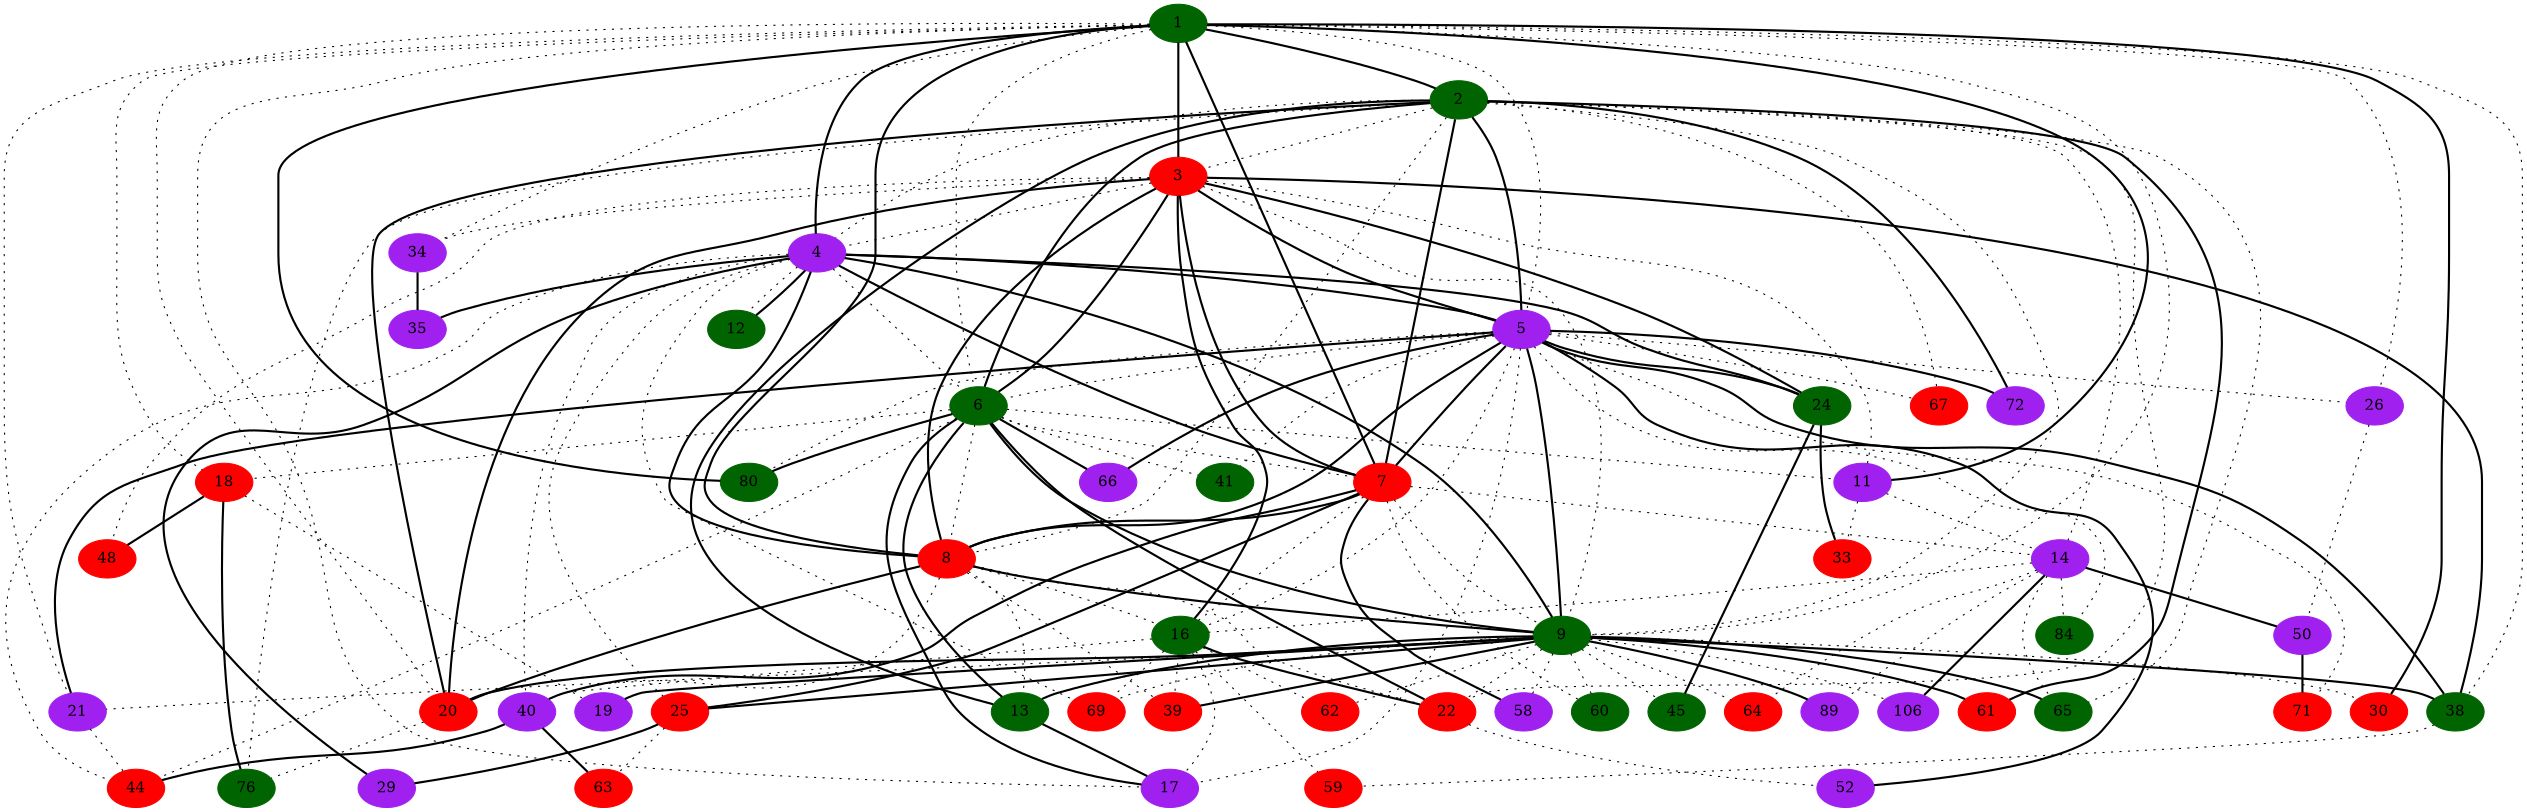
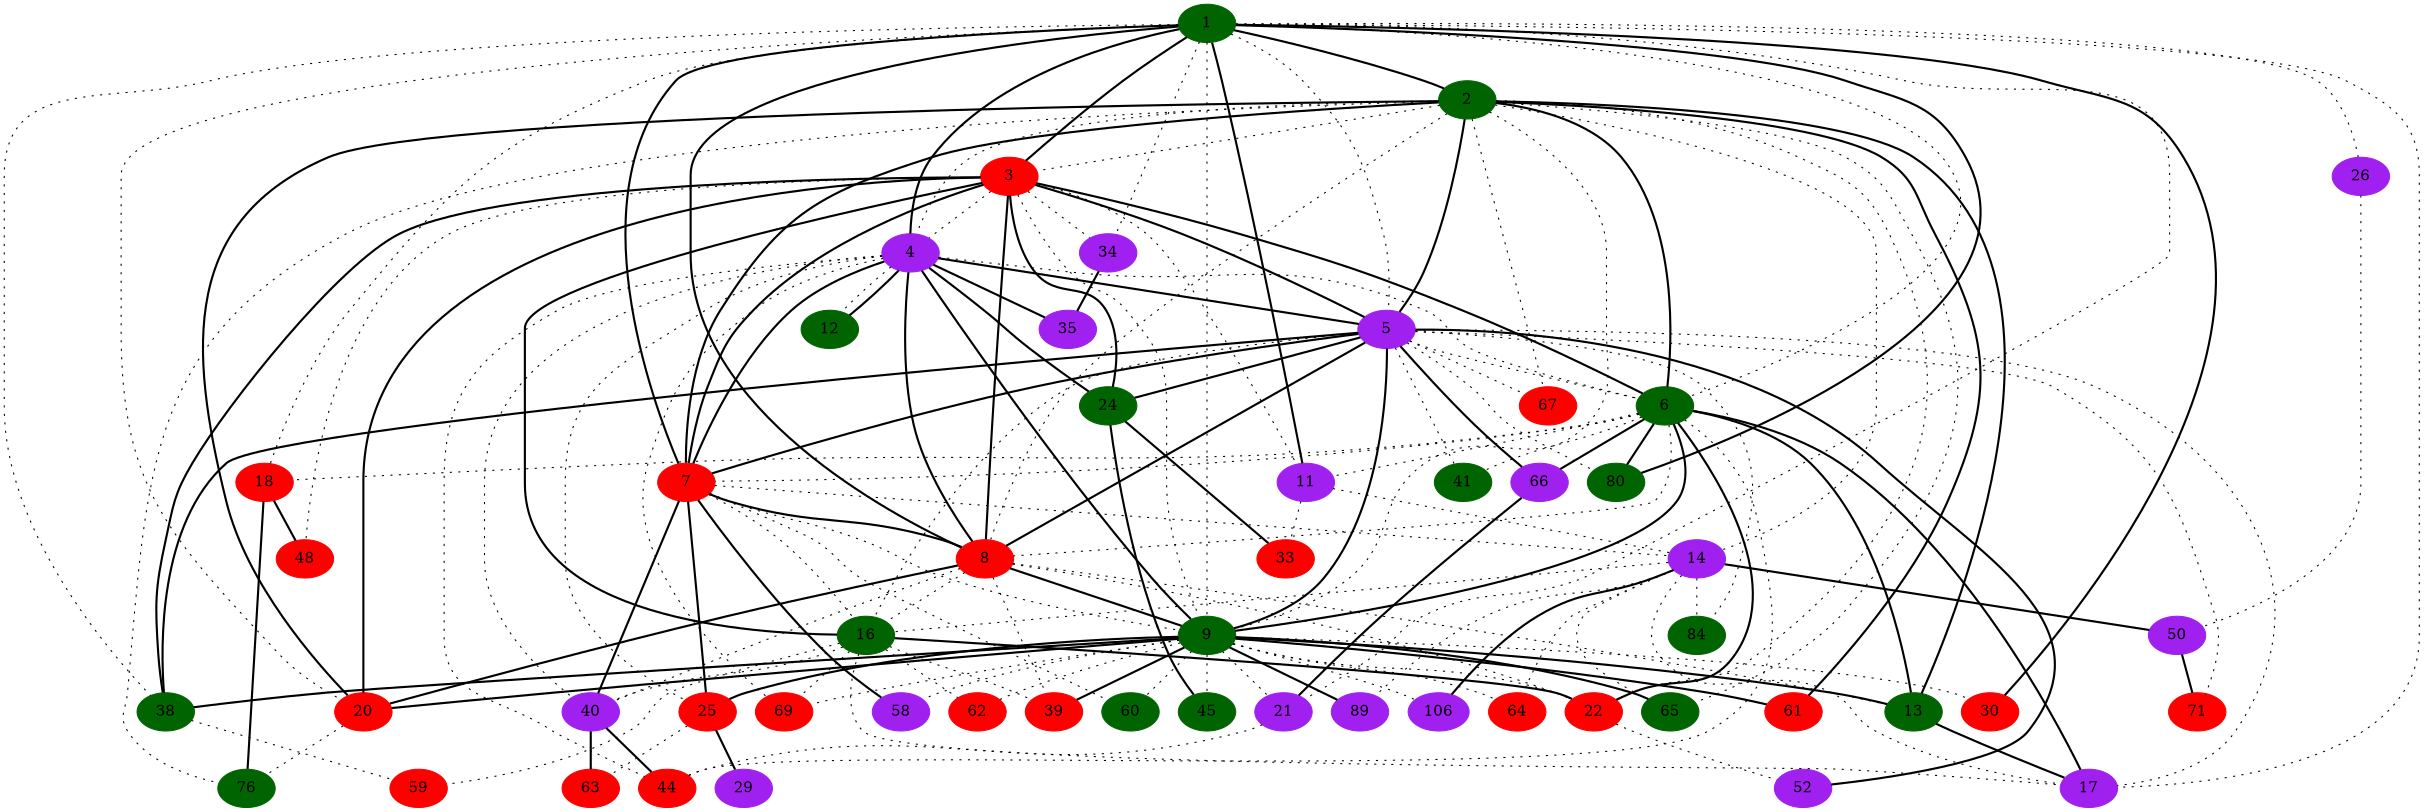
edge "5" -- "26": removed
edge "5" -- "21": now "66" -- "21"
node "72": removed
edge "4" -- "29": removed
edge "14" -- "17": added
node "19": removed
